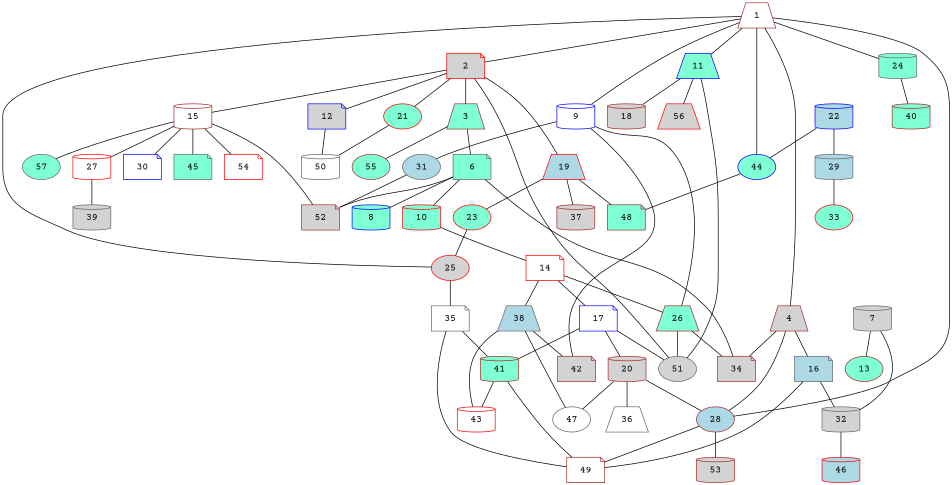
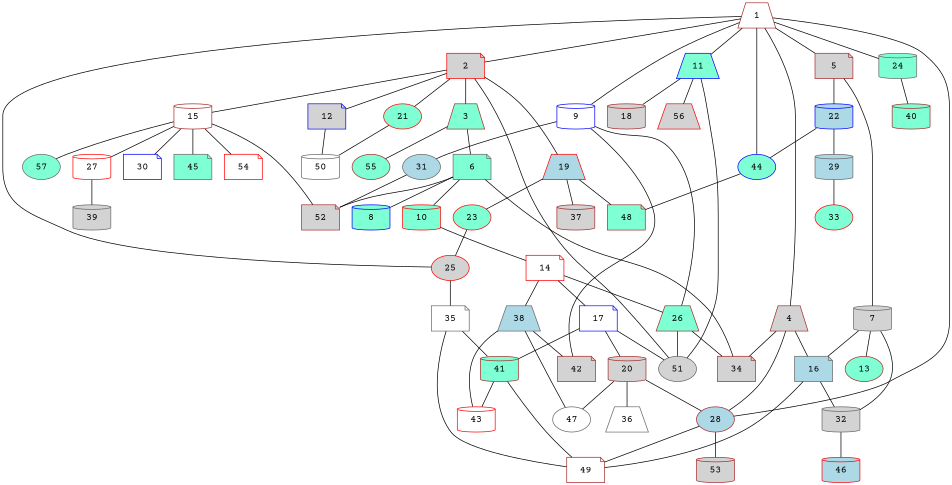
node "5": added
edge "7" -- "16": added
